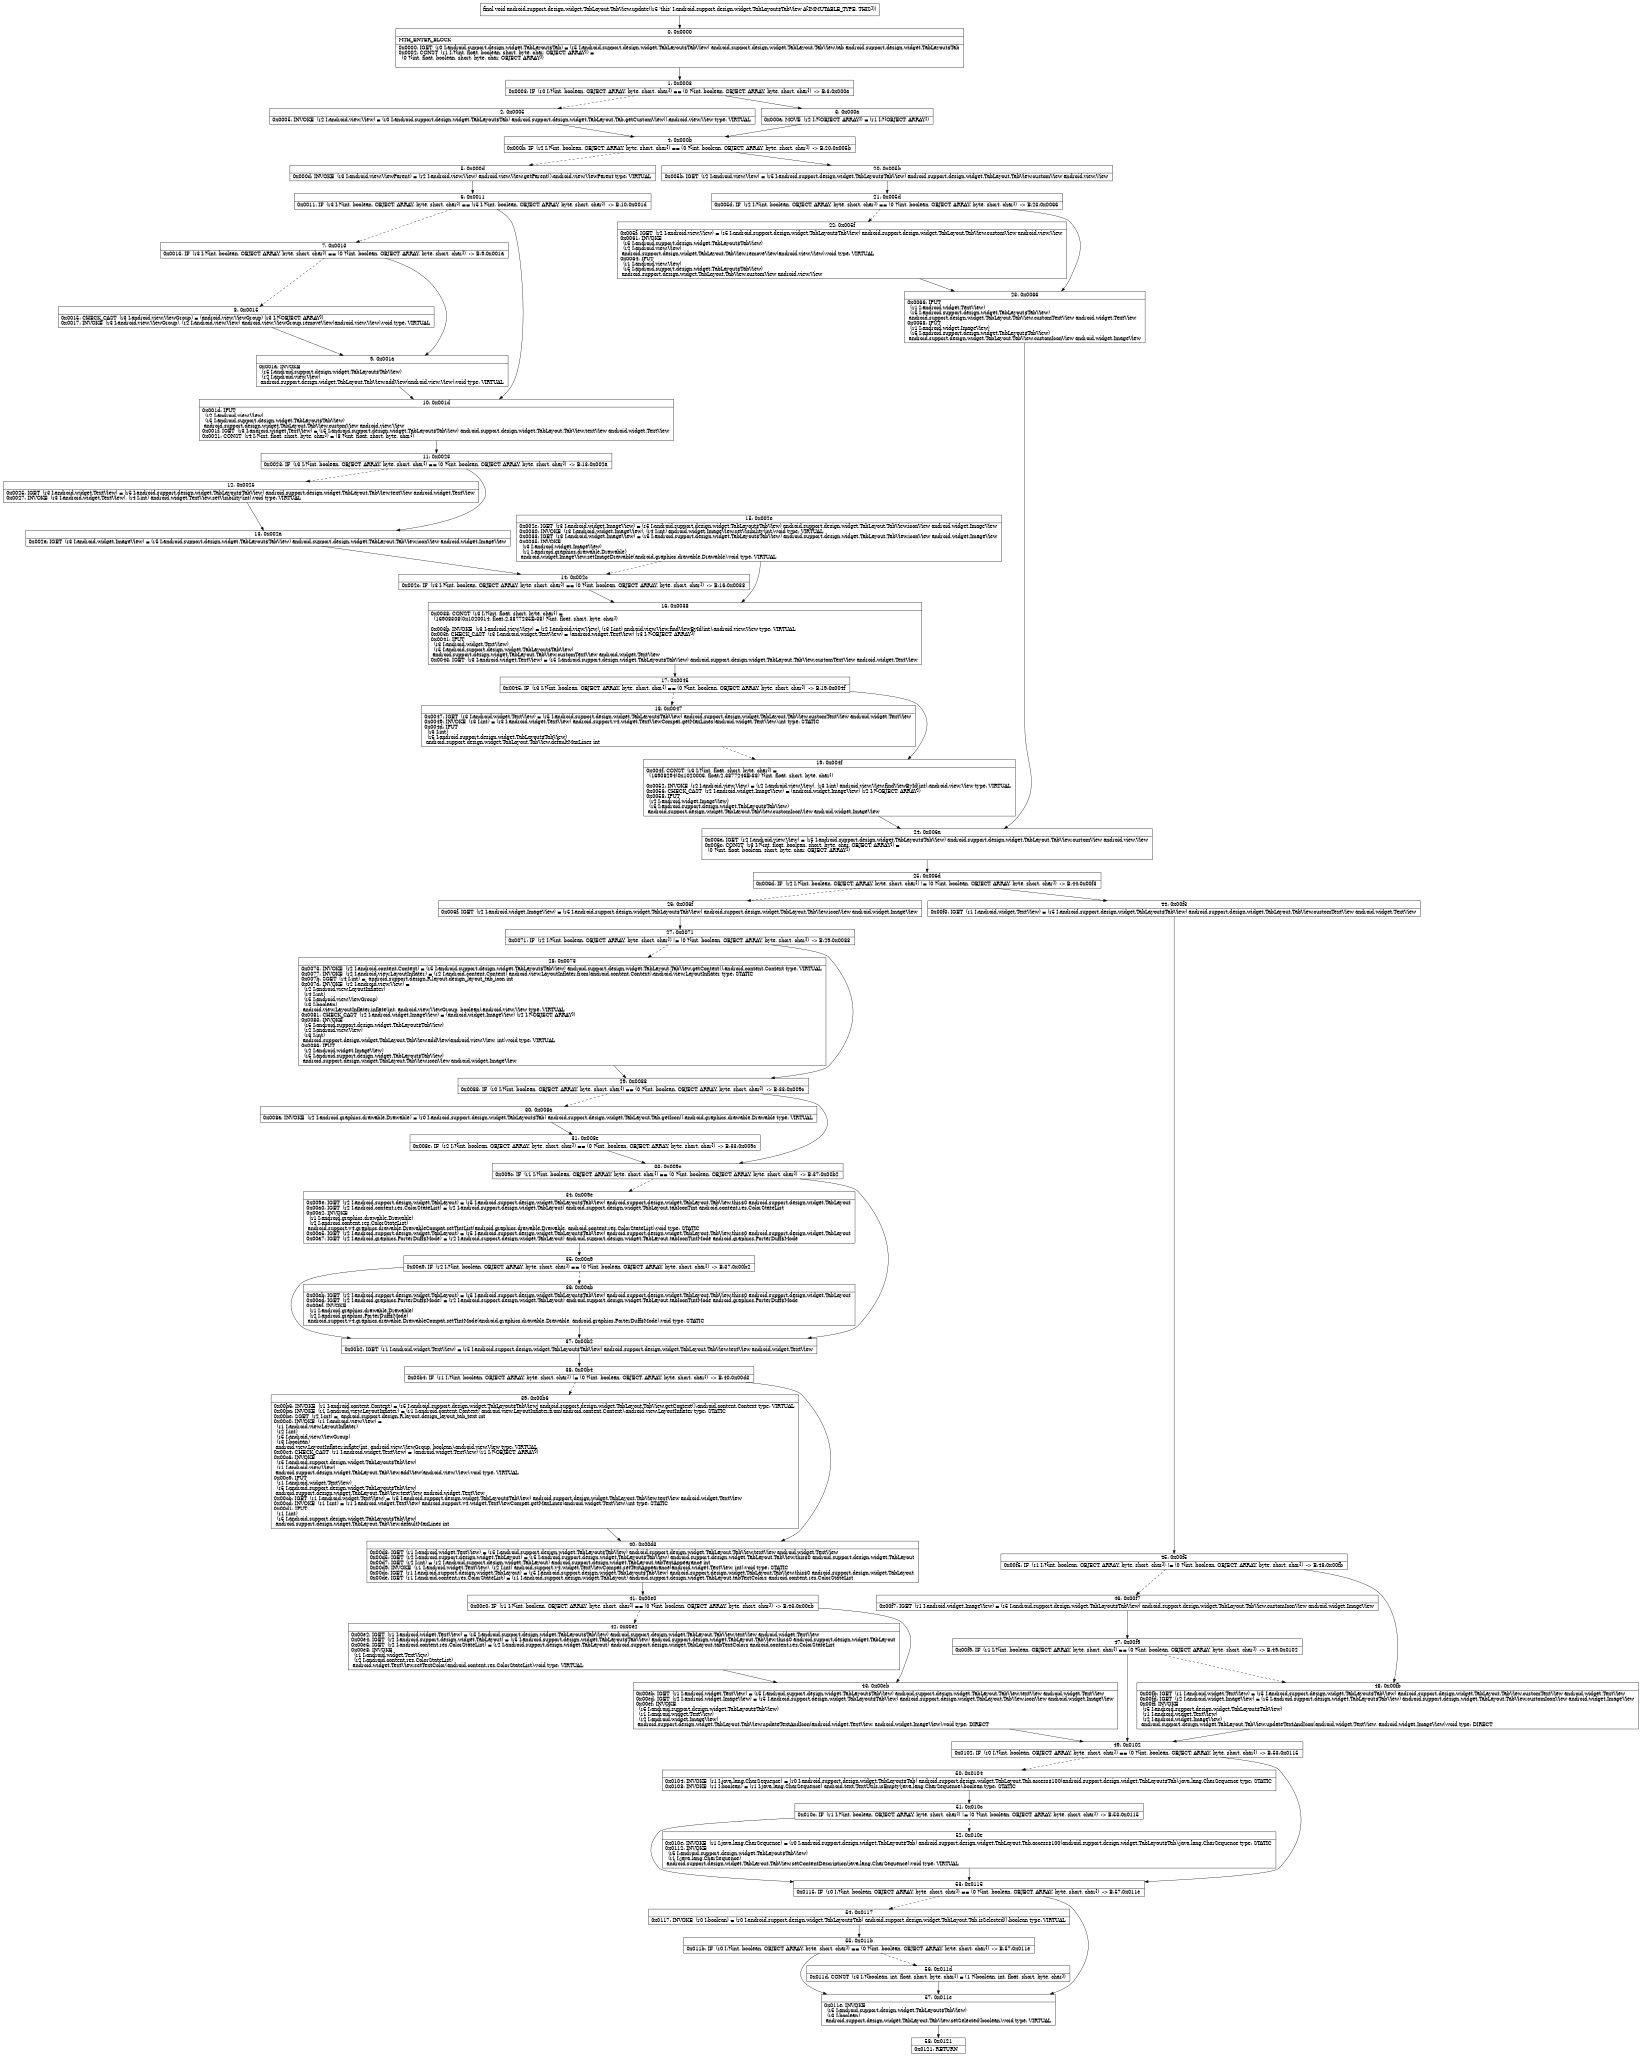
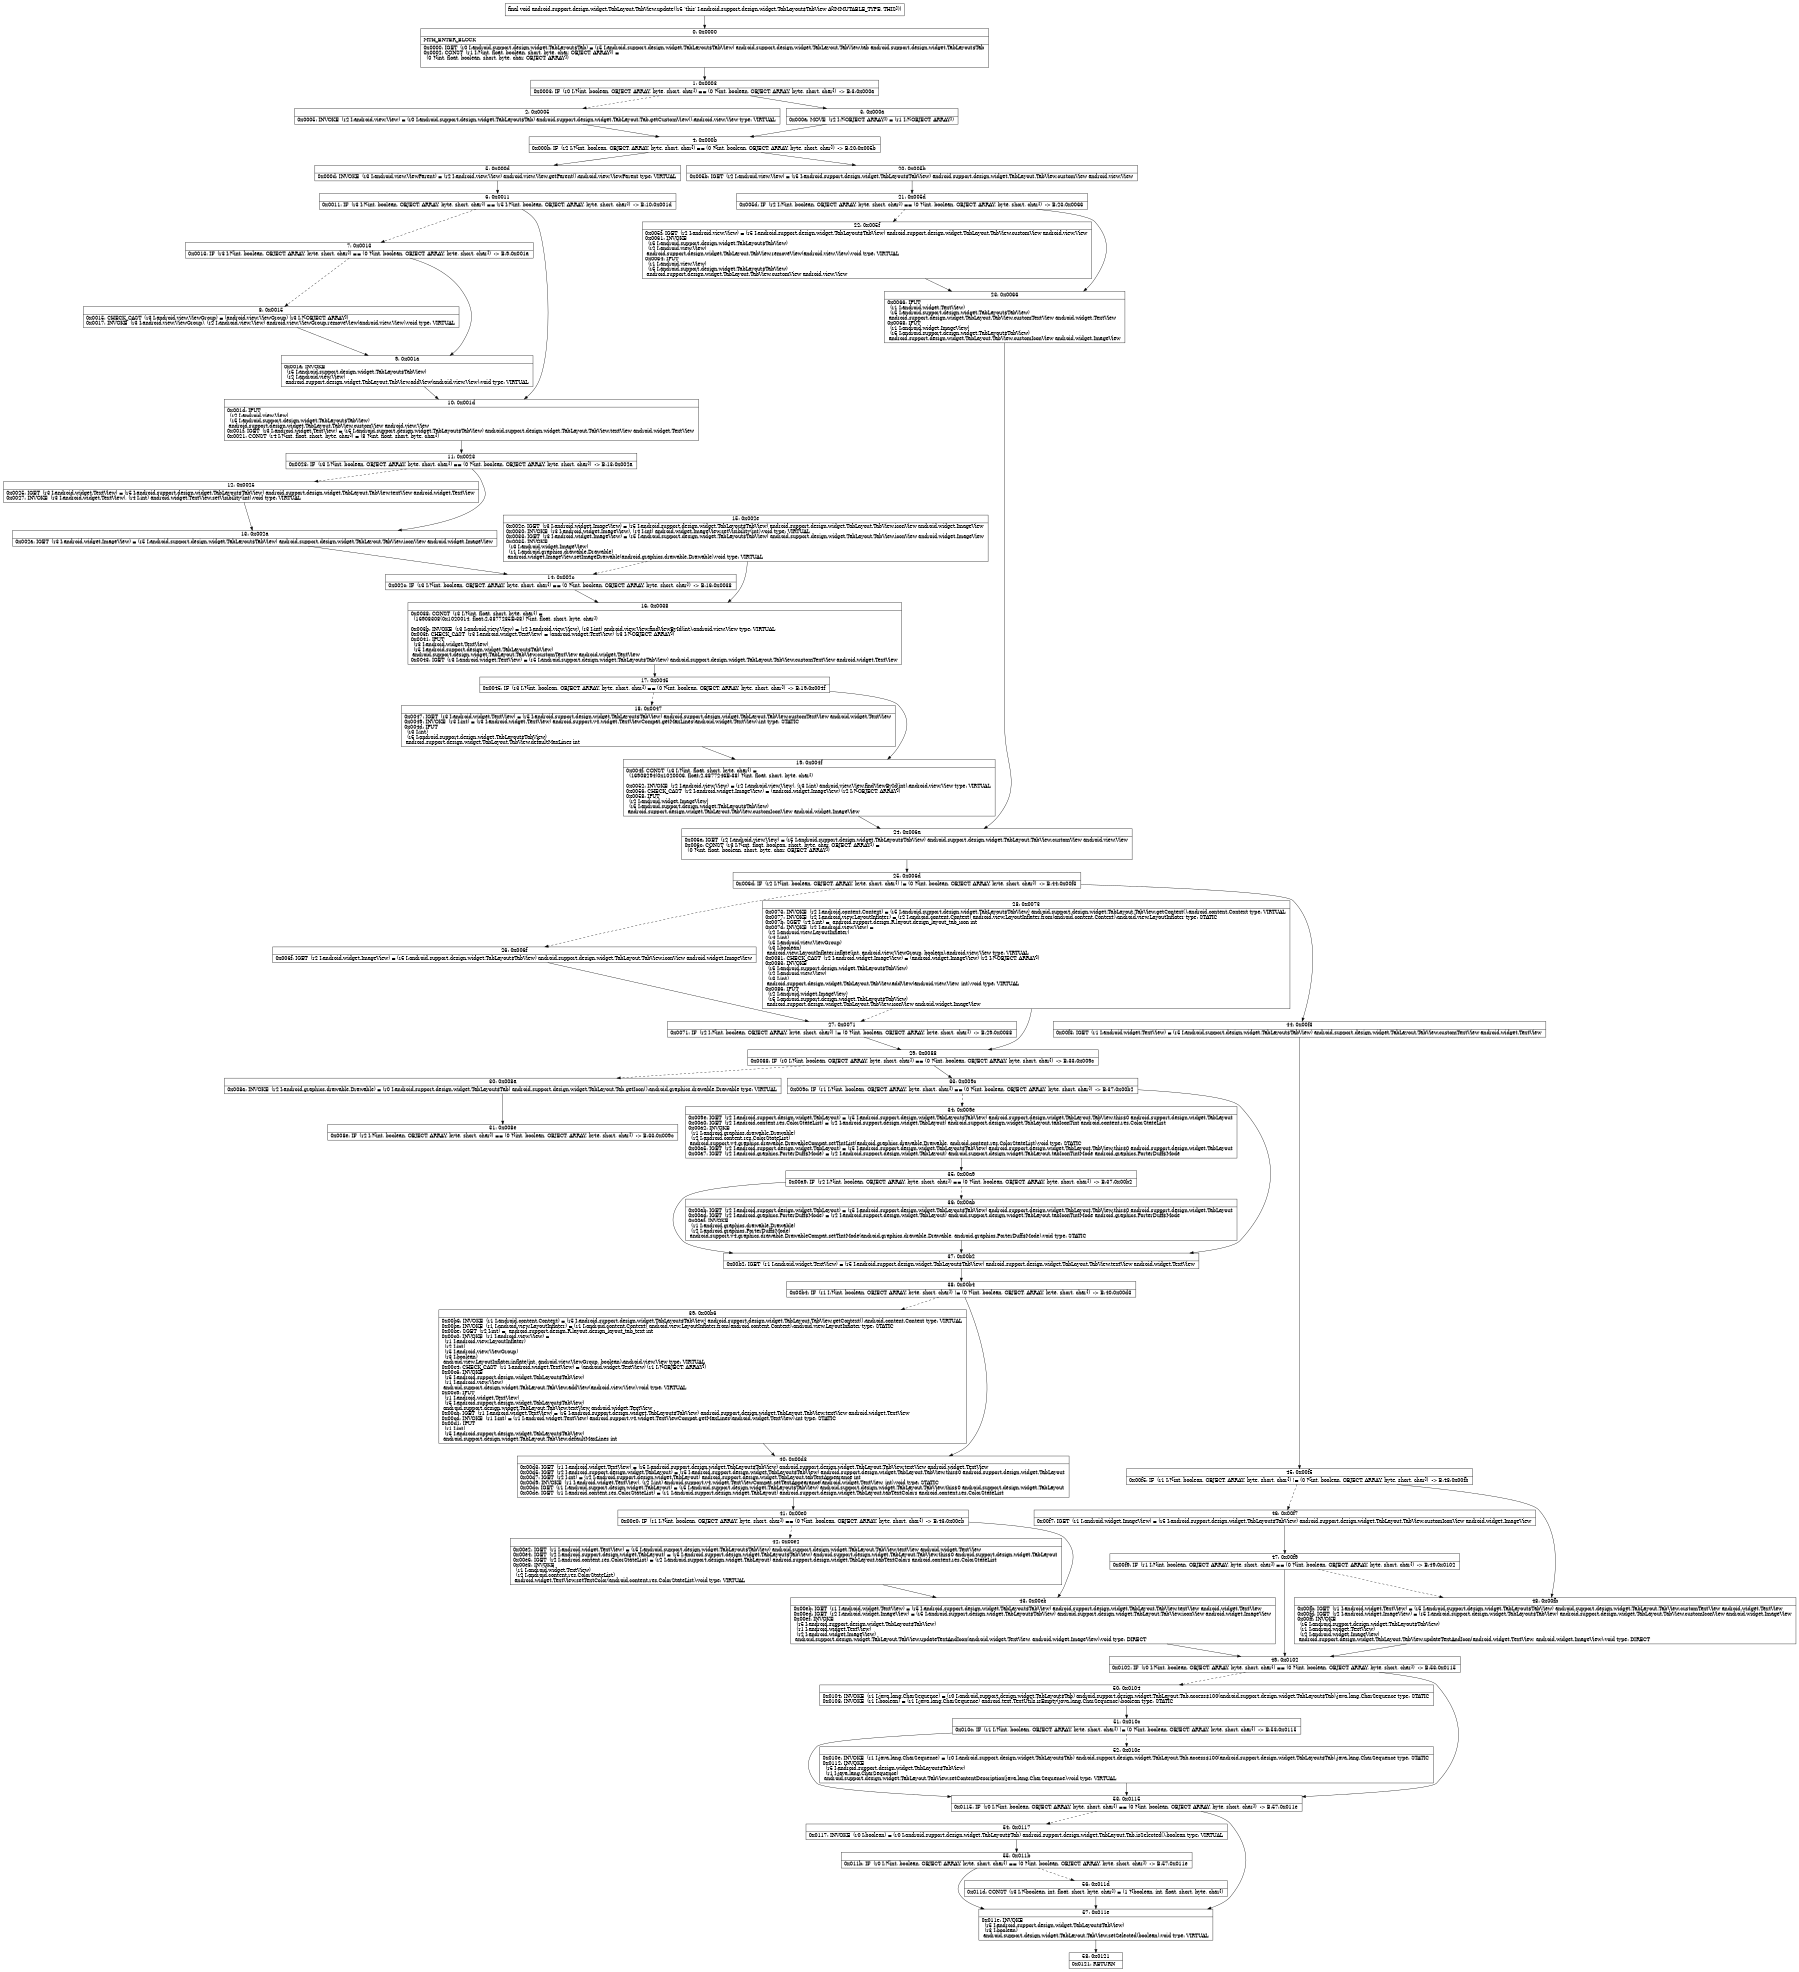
edge "4: 0x000b" -> "5: 0x000d": style dashed -> solid
edge "18: 0x0047" -> "19: 0x004f": style dashed -> solid
edge "27: 0x0071" -> "28: 0x0073": reversed
edge "31: 0x008e" -> "33: 0x009c": removed
